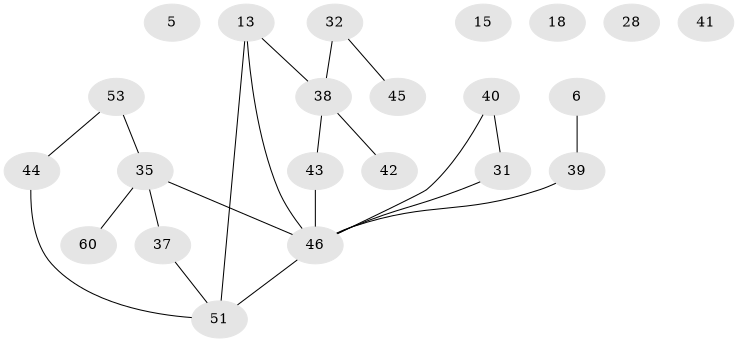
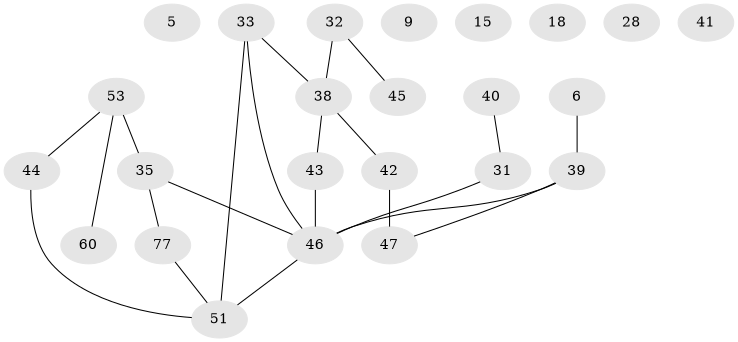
node "13": label "13" -> "33"
node "9": added
edge "40" -- "46": removed
edge "35" -- "60": now "53" -- "60"
node "37": label "37" -> "77"
node "47": added
